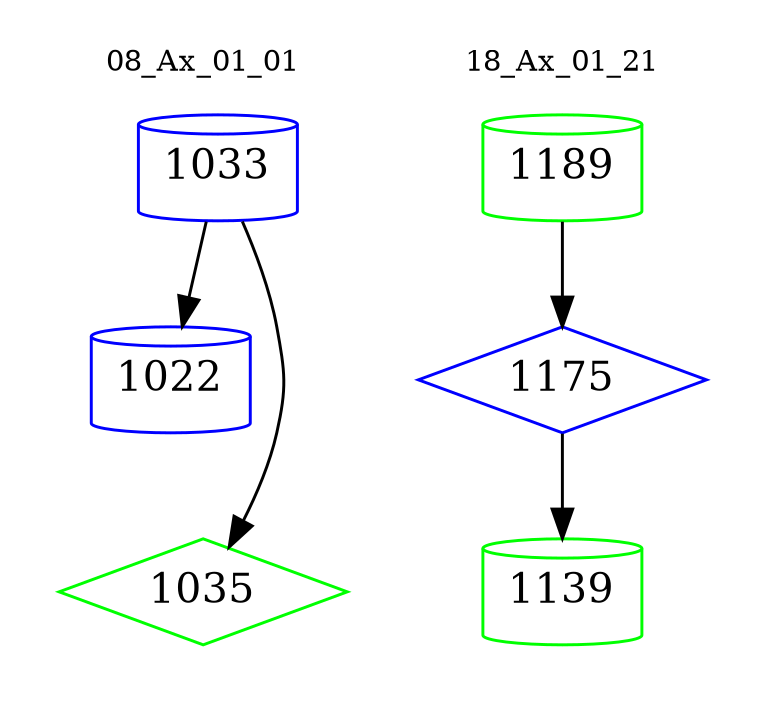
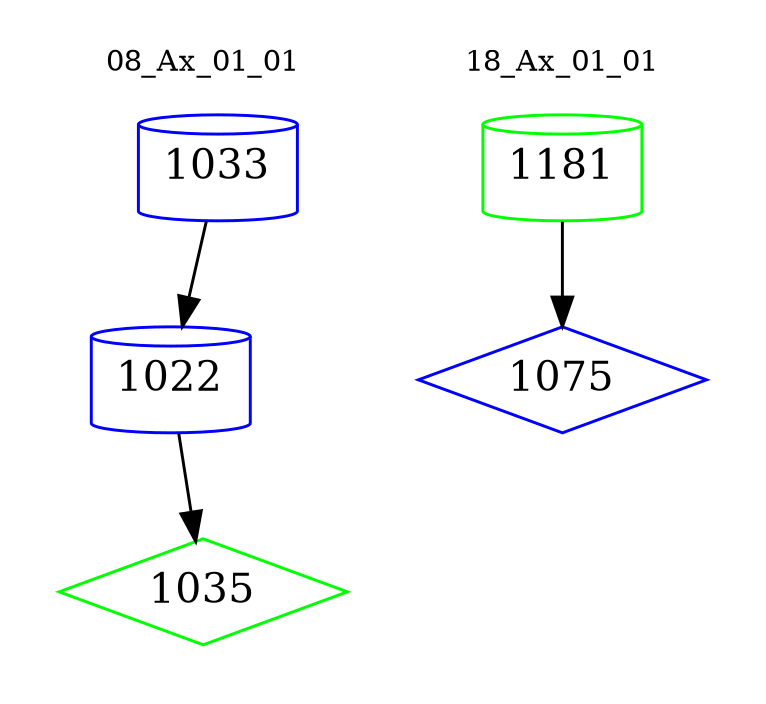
cluster "18_Ax_01_21": label "18_Ax_01_21" -> "18_Ax_01_01"
node "1189": label "1189" -> "1181"
edge "1033" -> "1035": now "1022" -> "1035"
node "1175": label "1175" -> "1075"
node "1139": removed
